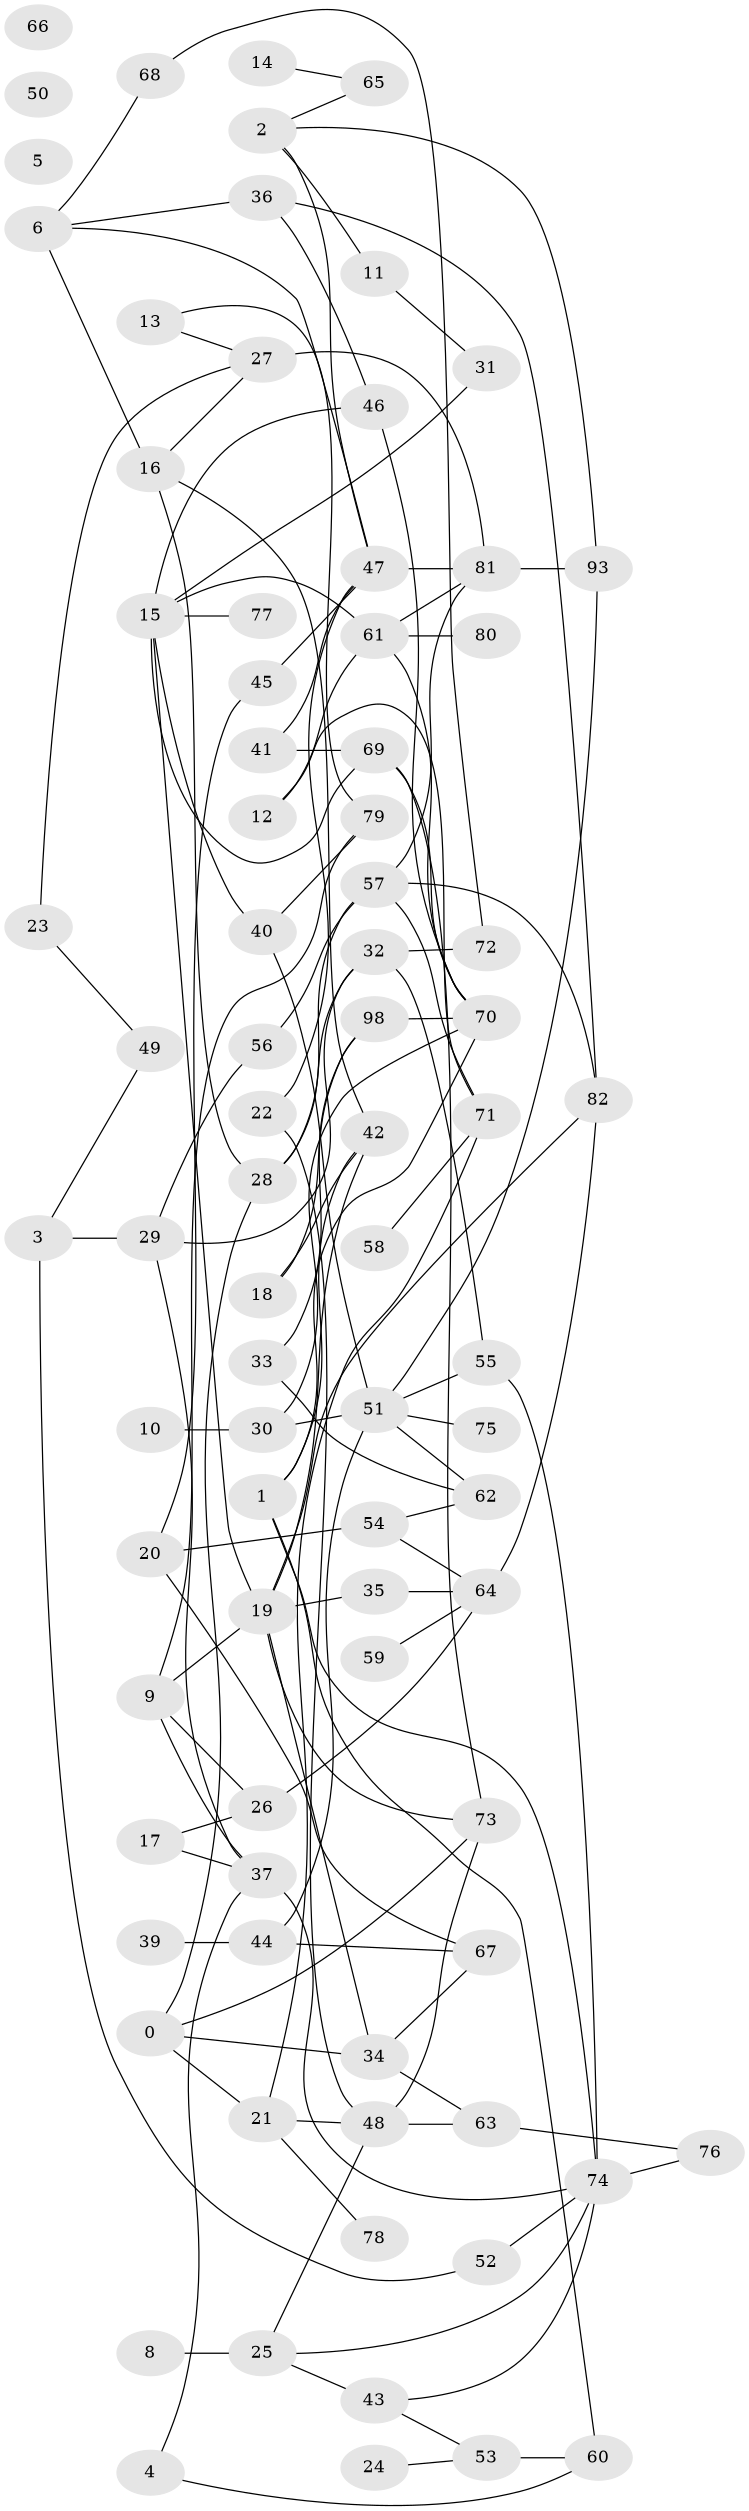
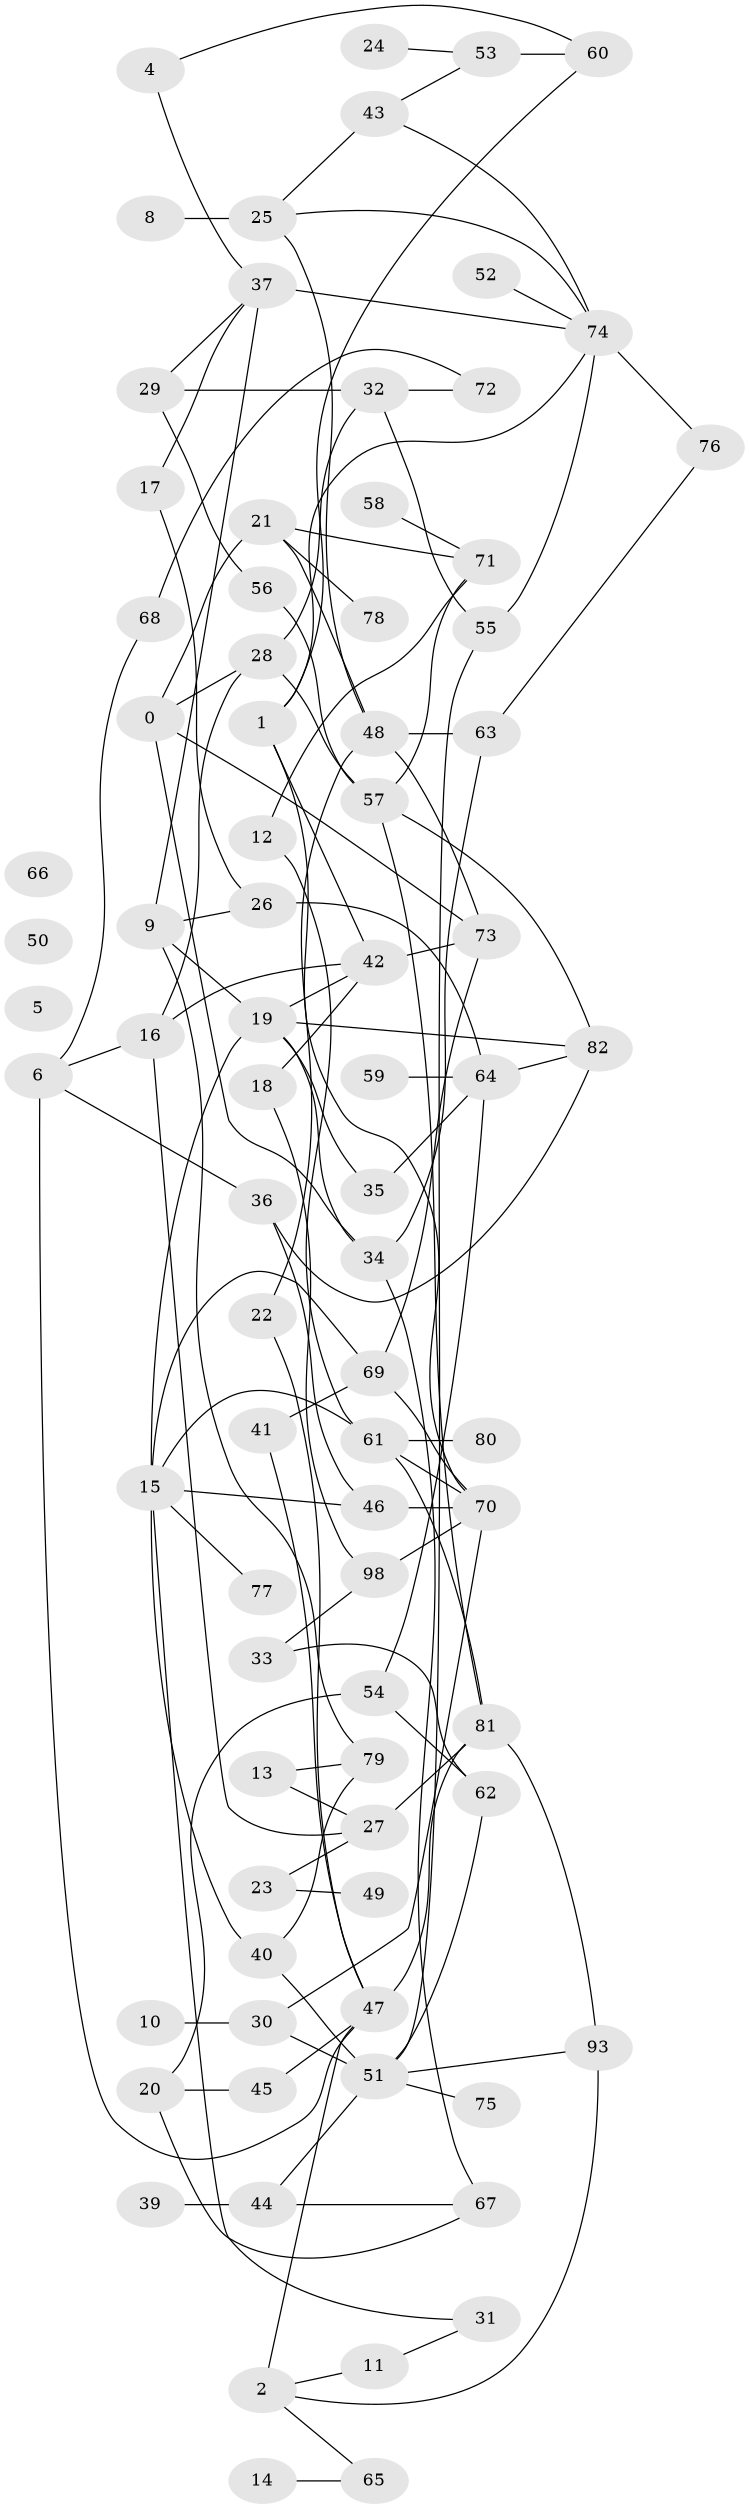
node "3": removed
edge "19" -- "73": now "42" -- "73"
